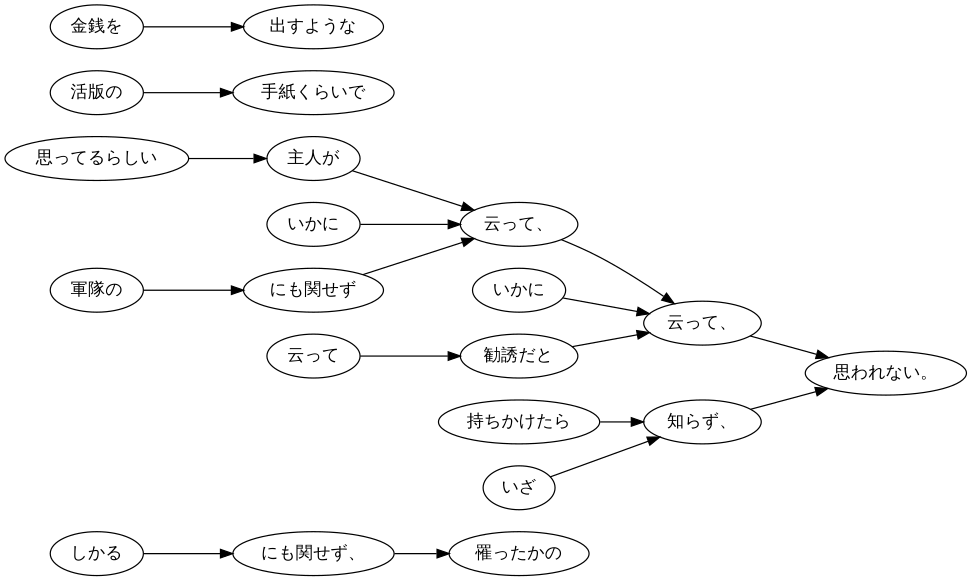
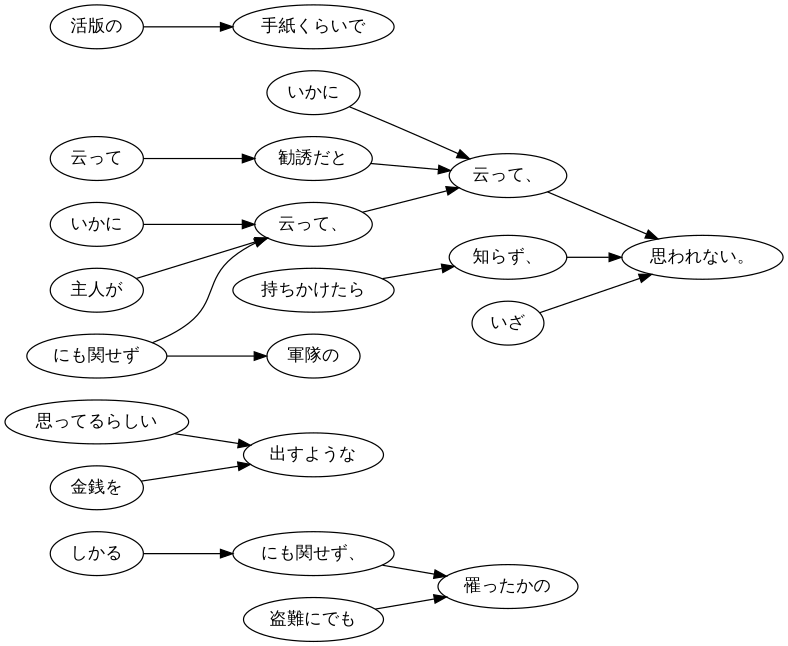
edge "思ってるらしい" -> "主人が": now "思ってるらしい" -> "出すような"
edge "軍隊の" -> "にも関せず": reversed
edge "いざ" -> "知らず、": now "いざ" -> "思われない。"
node "盗難にでも": added
